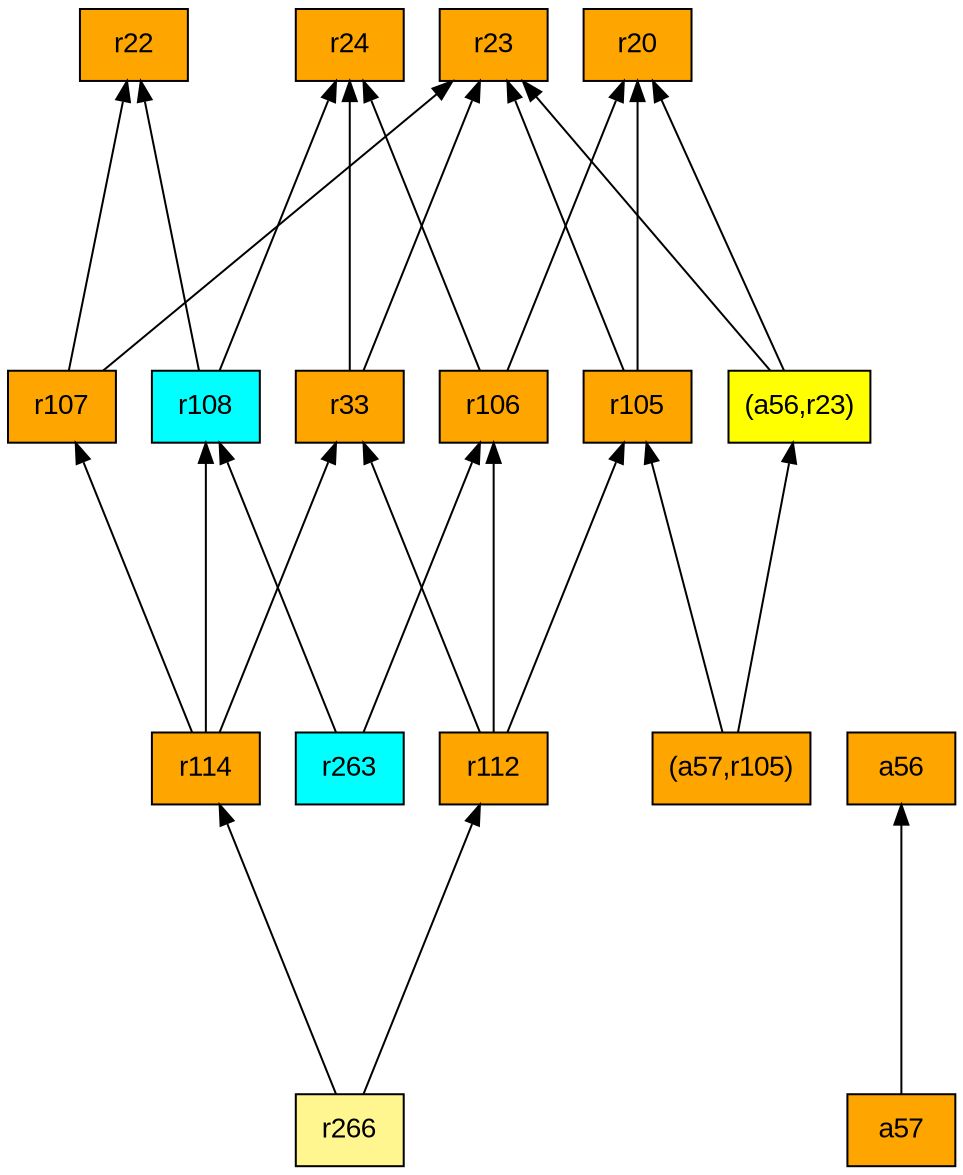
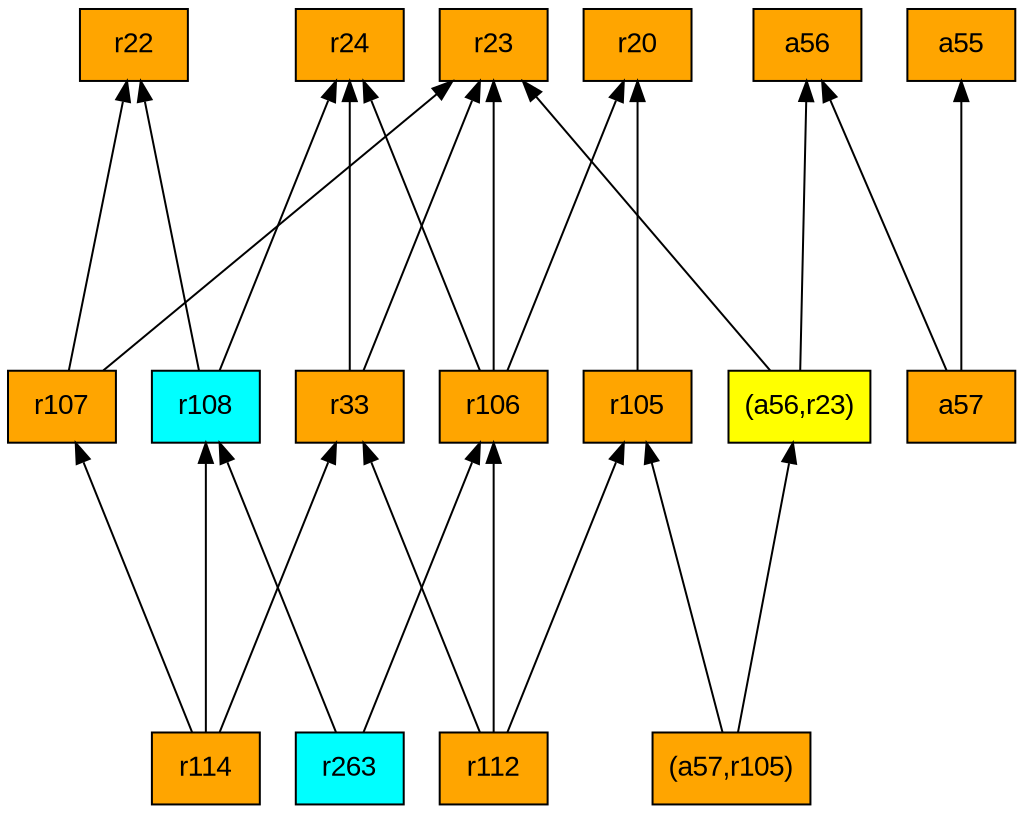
node "a55": added
edge "(a56,r23)" -> "r20": now "(a56,r23)" -> "a56"
edge "r105" -> "r23": now "r106" -> "r23"
node "r266": removed
